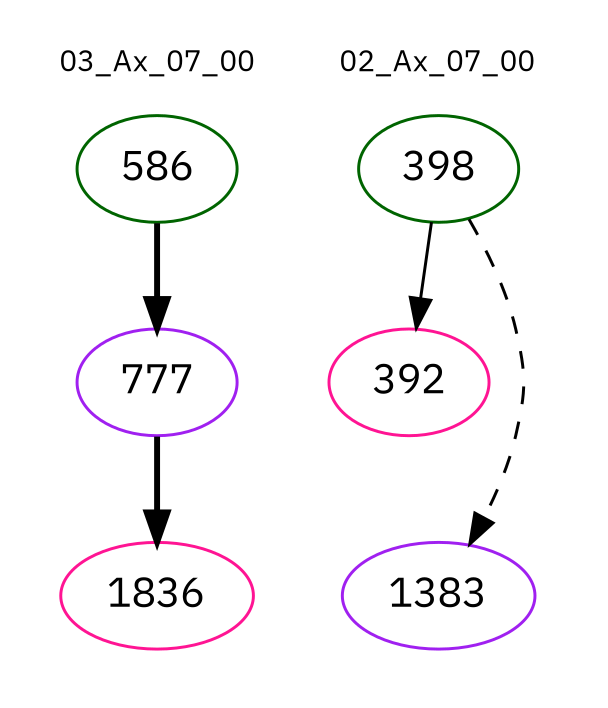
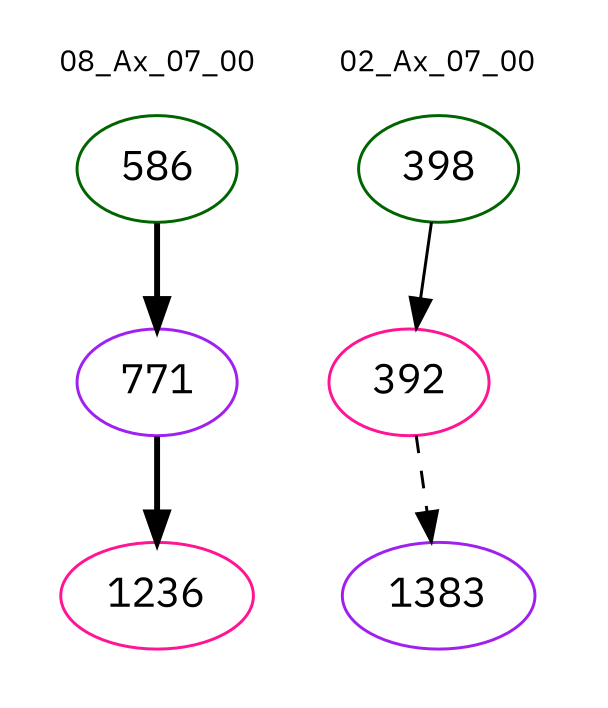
cluster "03_Ax_07_00": label "03_Ax_07_00" -> "08_Ax_07_00"
edge "398" -> "1383": now "392" -> "1383"
node "777": label "777" -> "771"
node "1836": label "1836" -> "1236"
